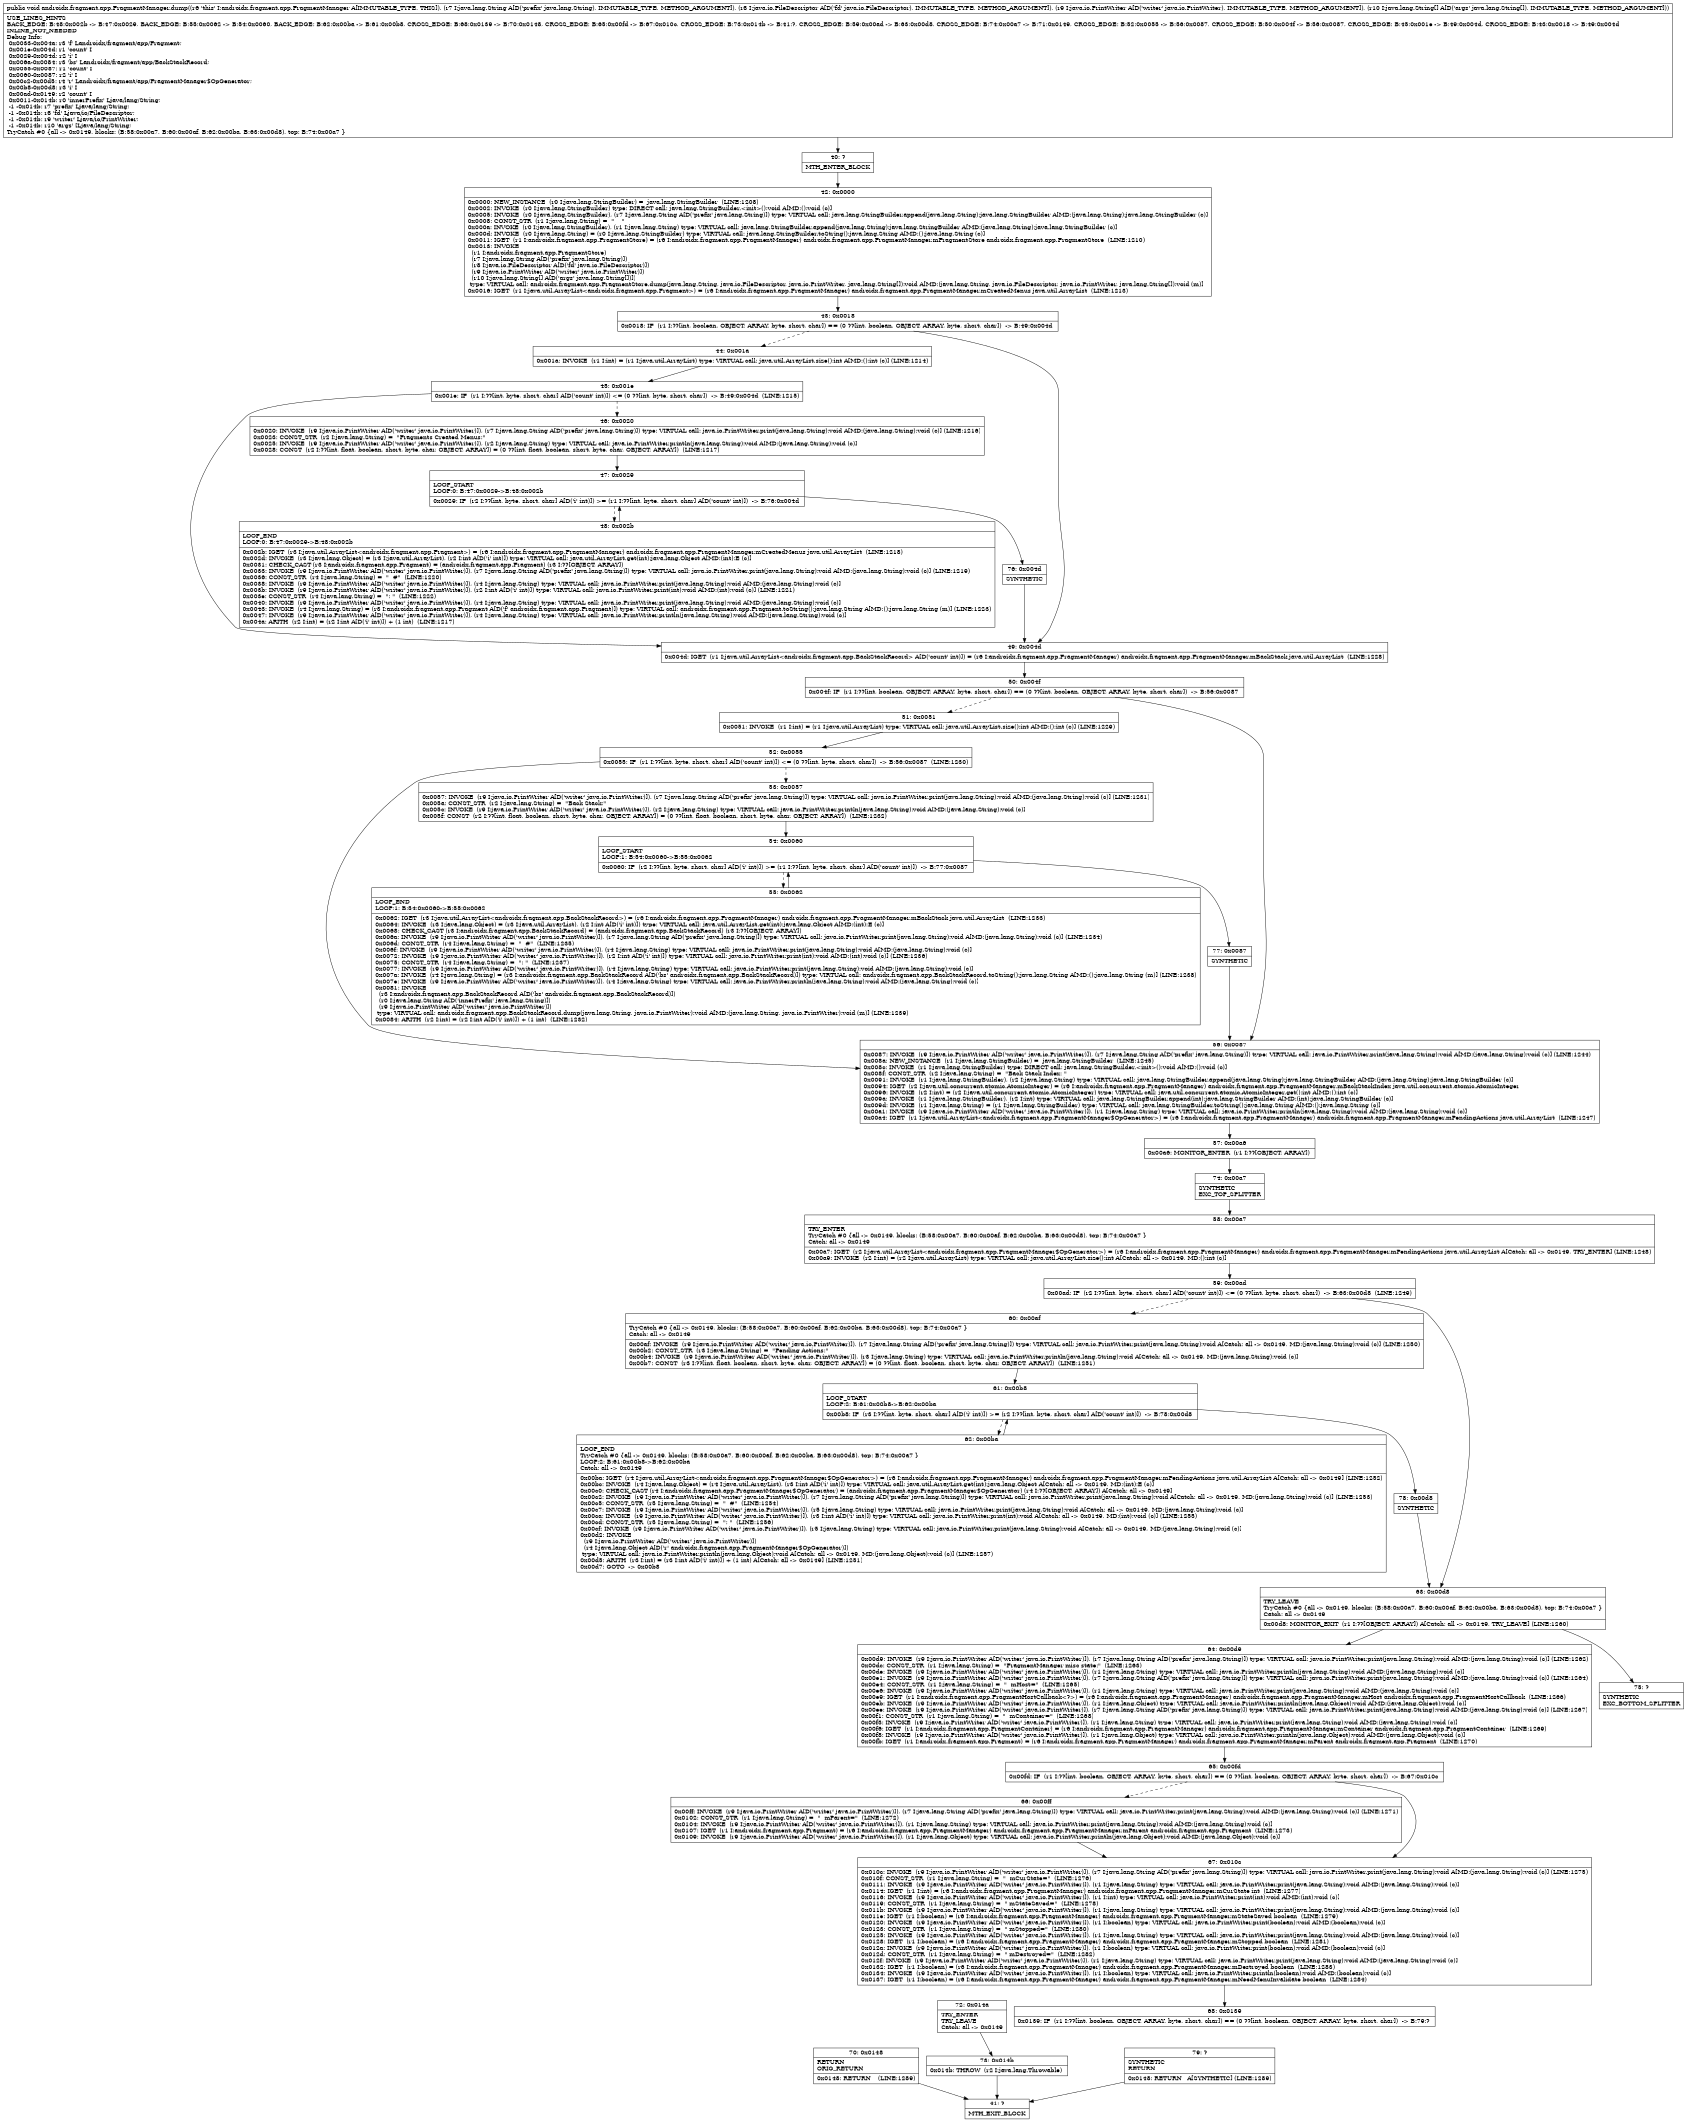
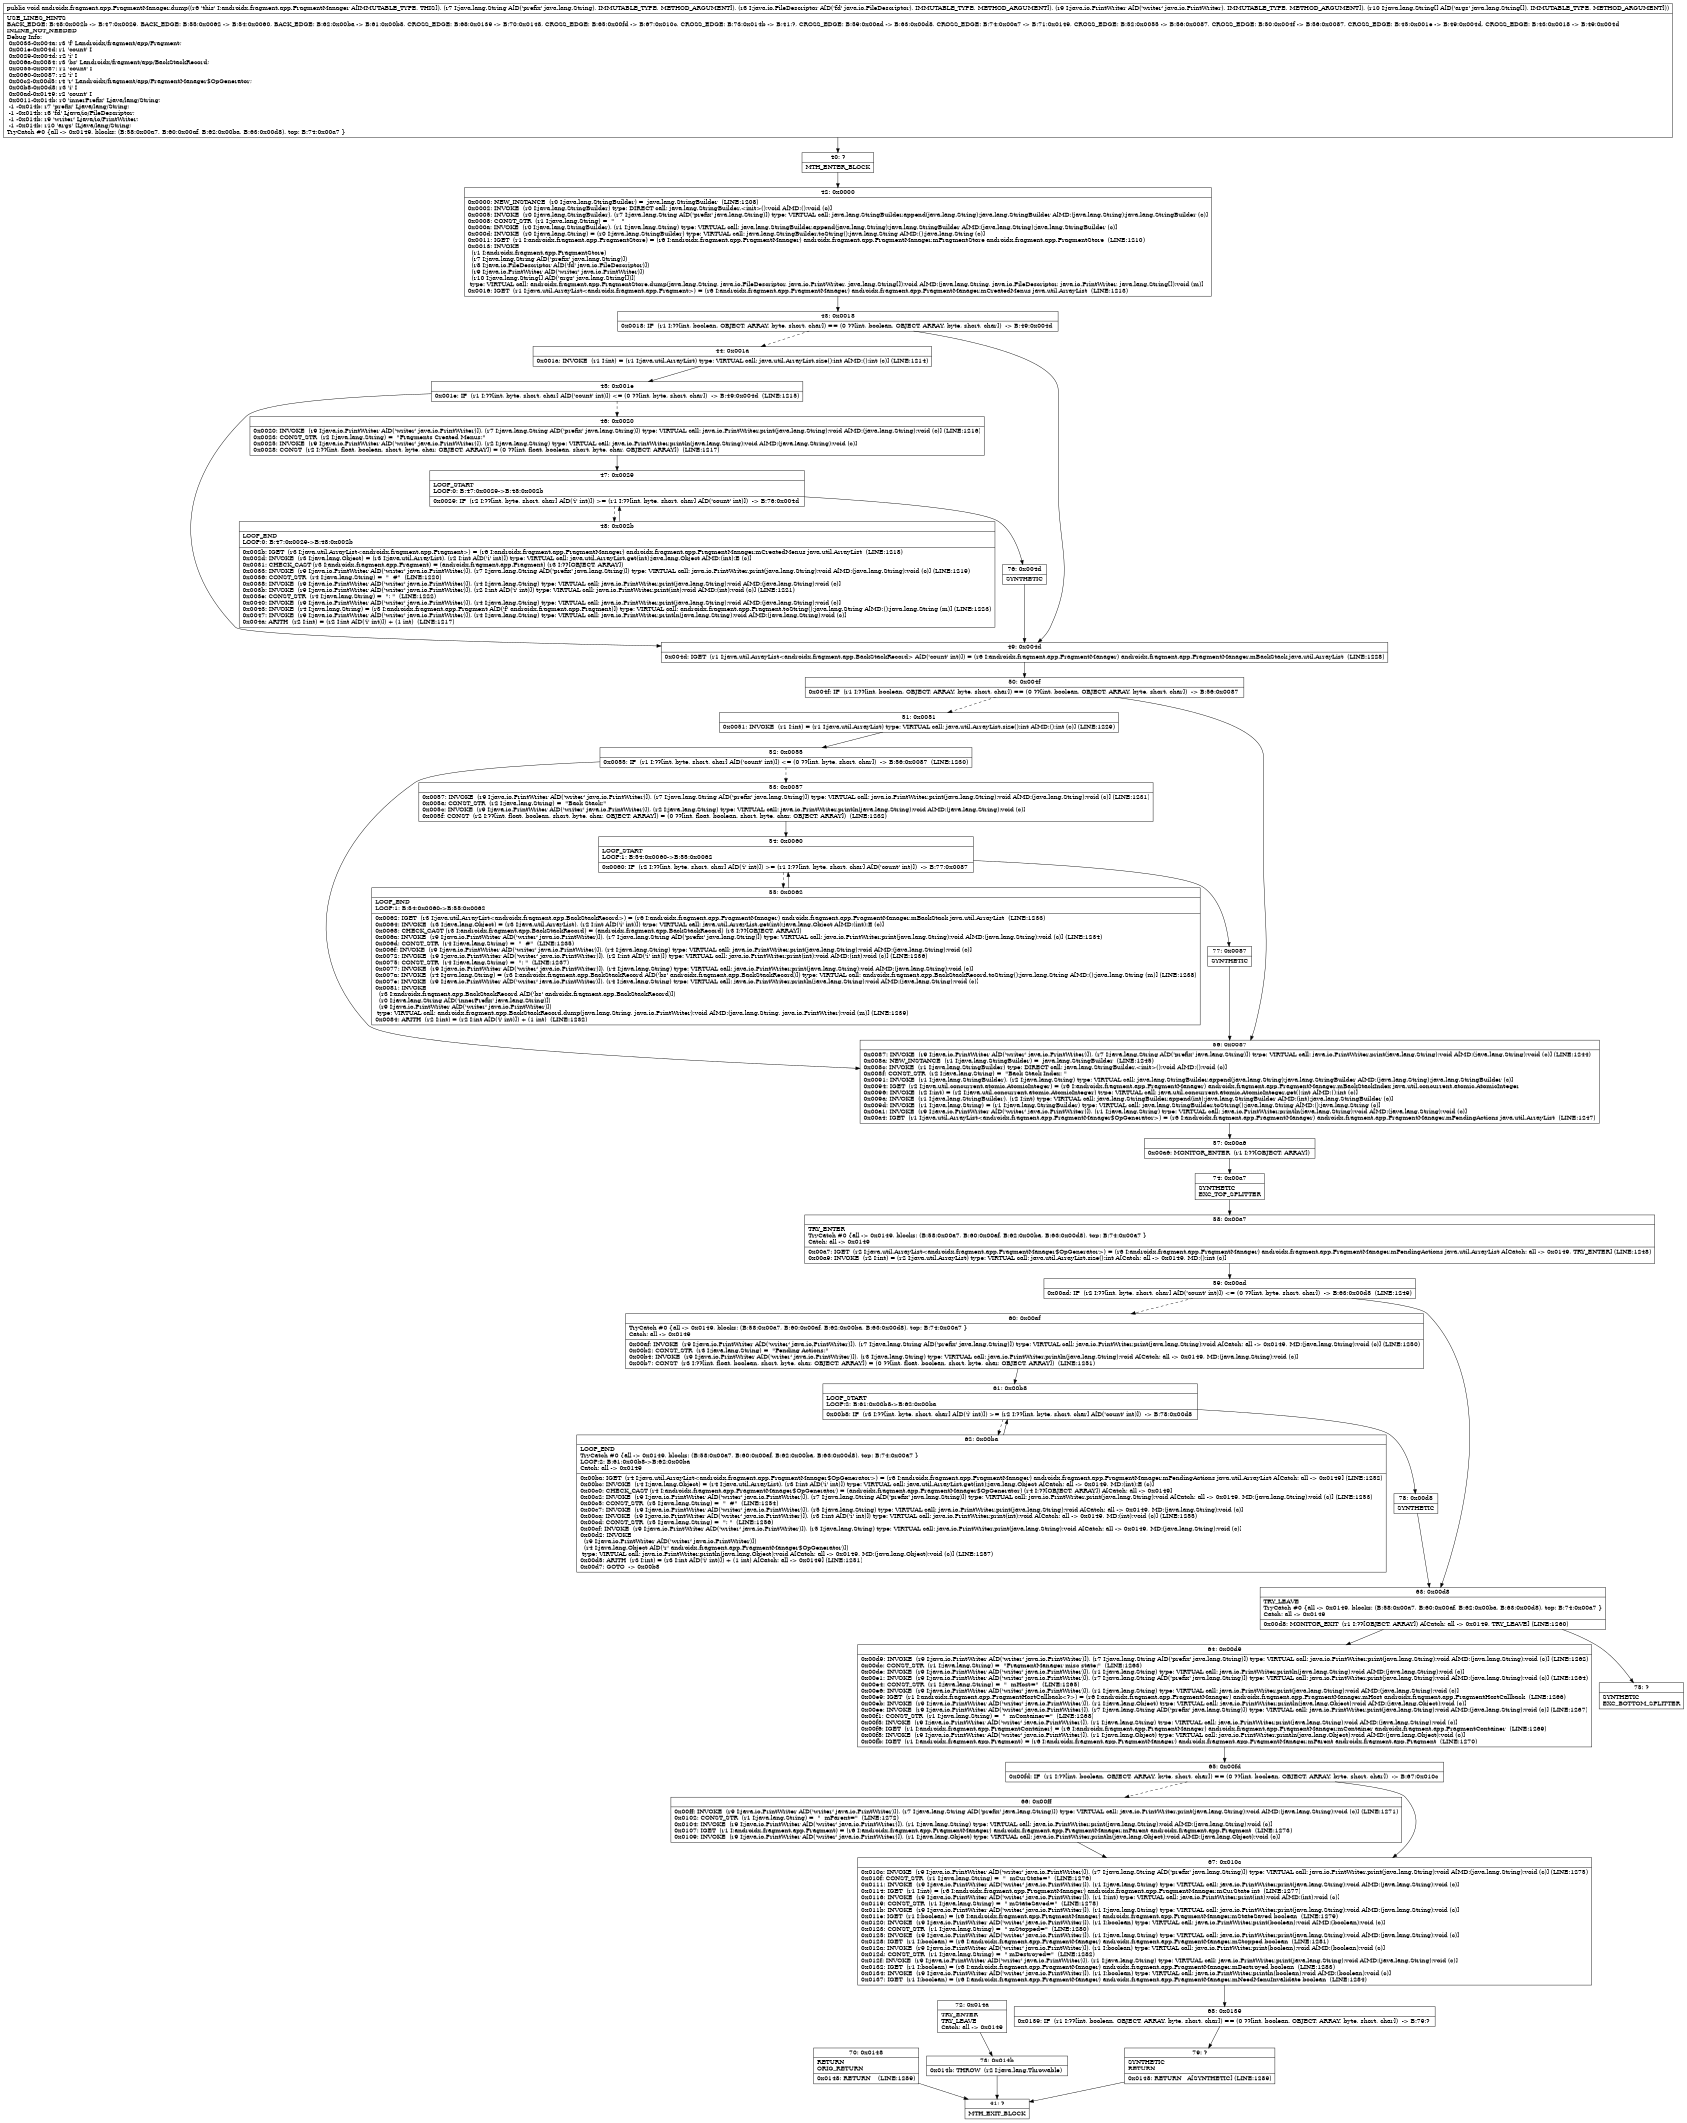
edge "68: 0x0139" -> "79: ?": added
